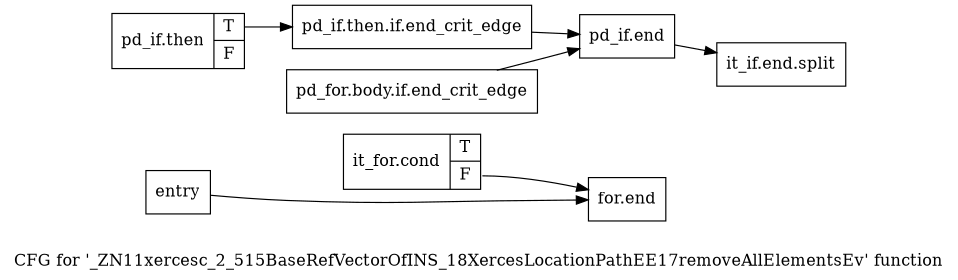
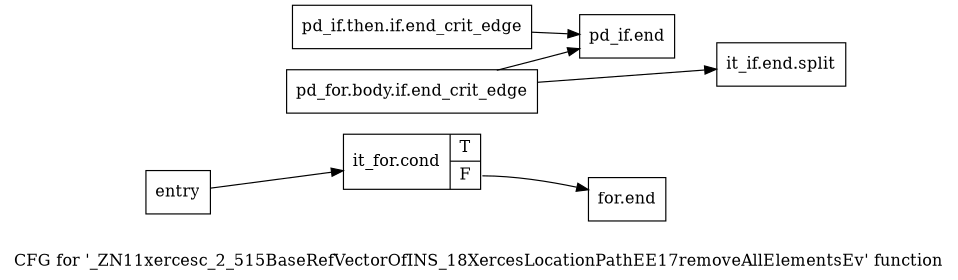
node "pd_if.then": removed
edge "pd_if.end" -> "it_if.end.split": now "pd_for.body.if.end_crit_edge" -> "it_if.end.split"
edge "entry" -> "for.end": now "entry" -> "it_for.cond"
